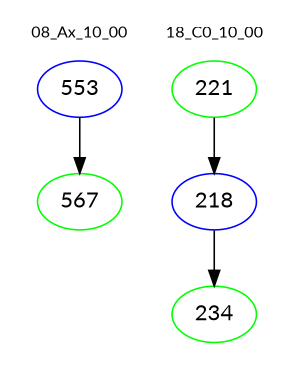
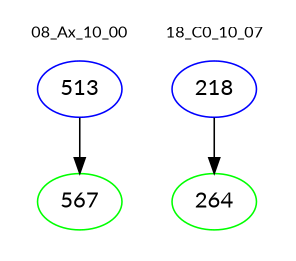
cluster "18_C0_10_00": label "18_C0_10_00" -> "18_C0_10_07"
node "553": label "553" -> "513"
node "221": removed
node "234": label "234" -> "264"
